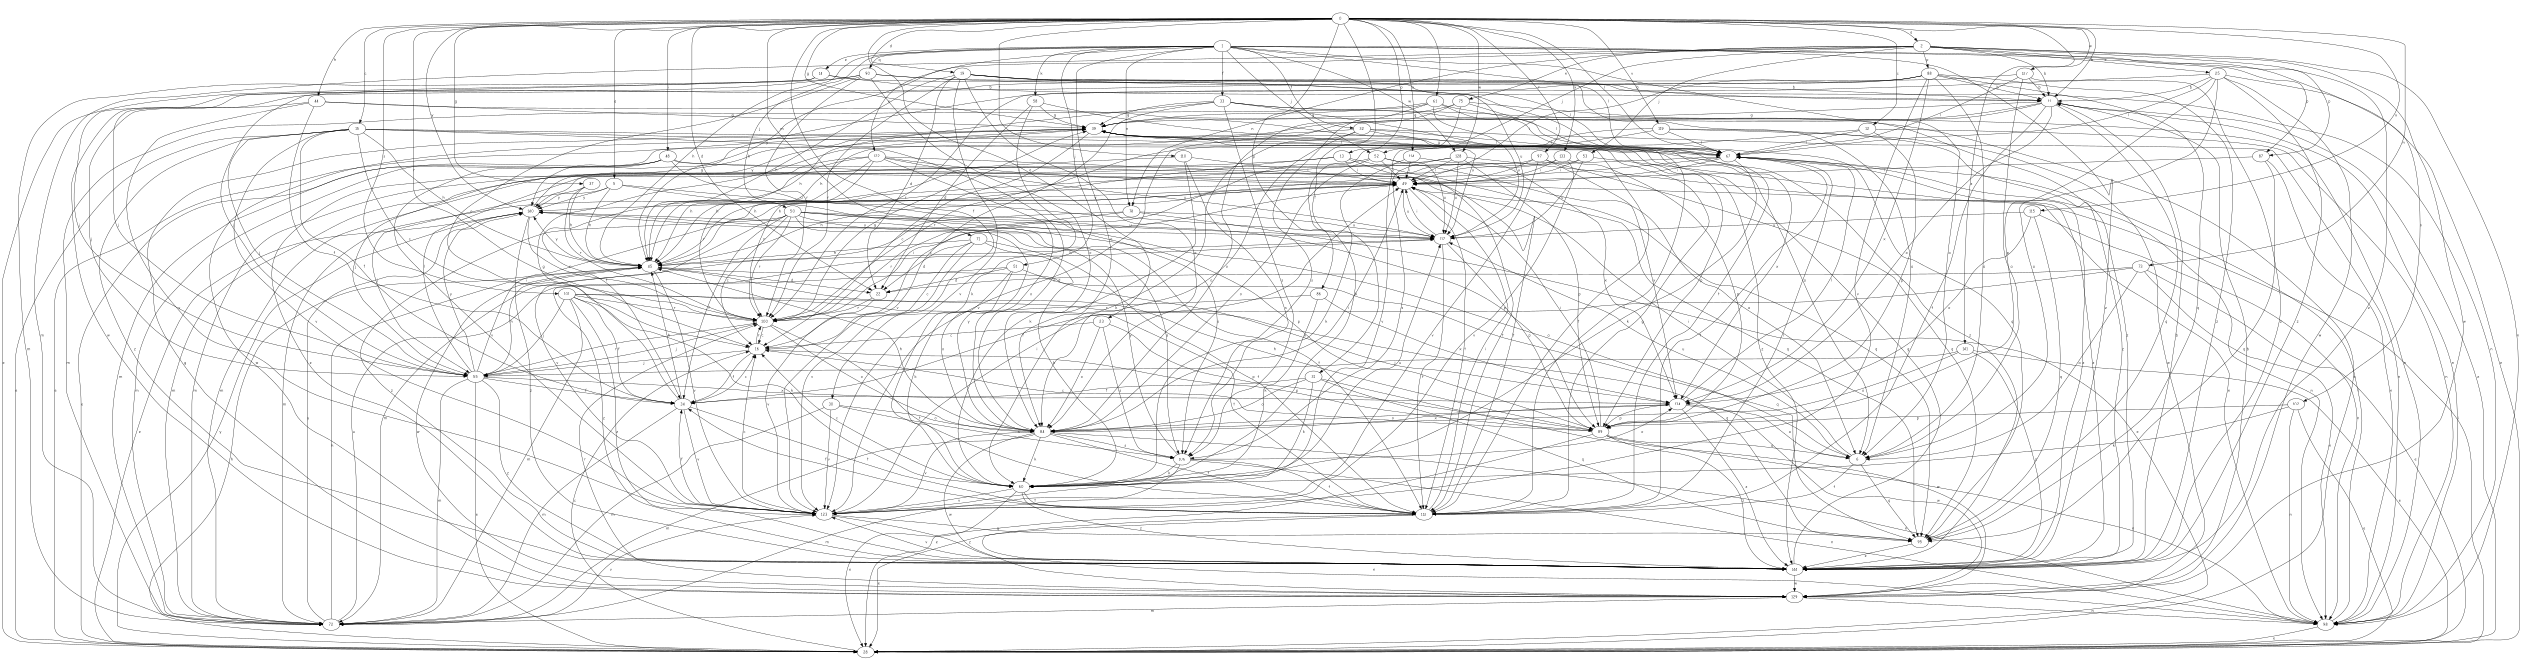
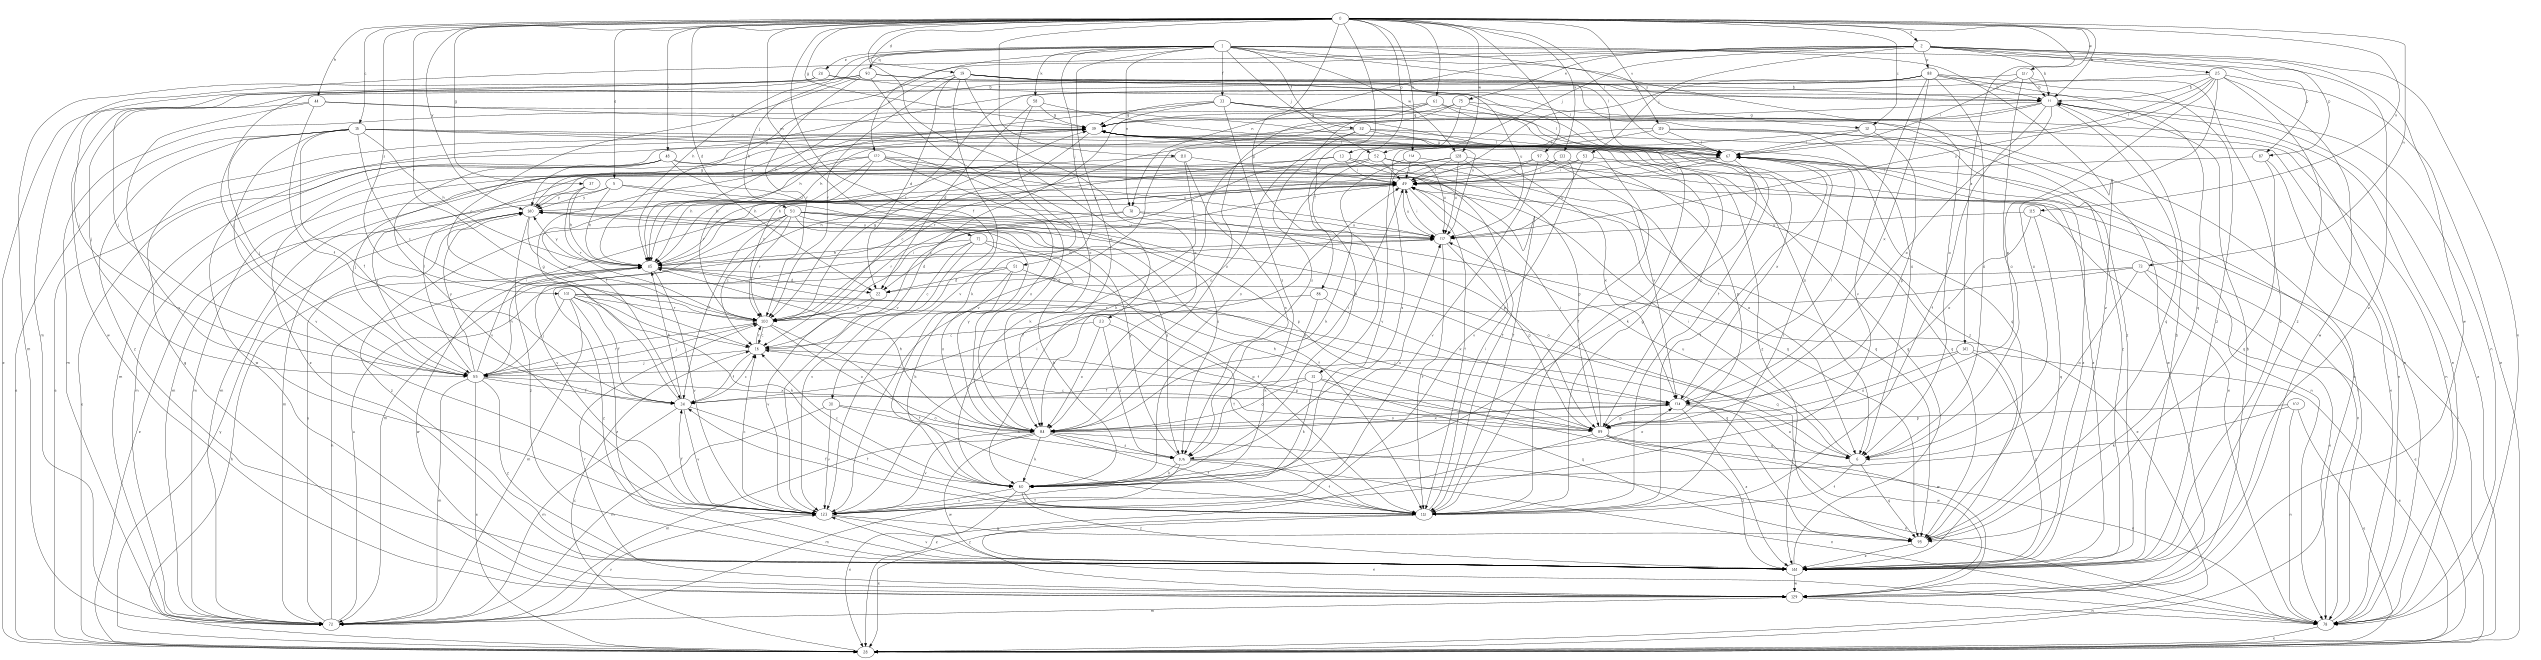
node "14": label "14" -> "24"
edge "1" -> "102": now "1" -> "12"
edge "61" -> "117": now "25" -> "117"
node "98": label "98" -> "78"
